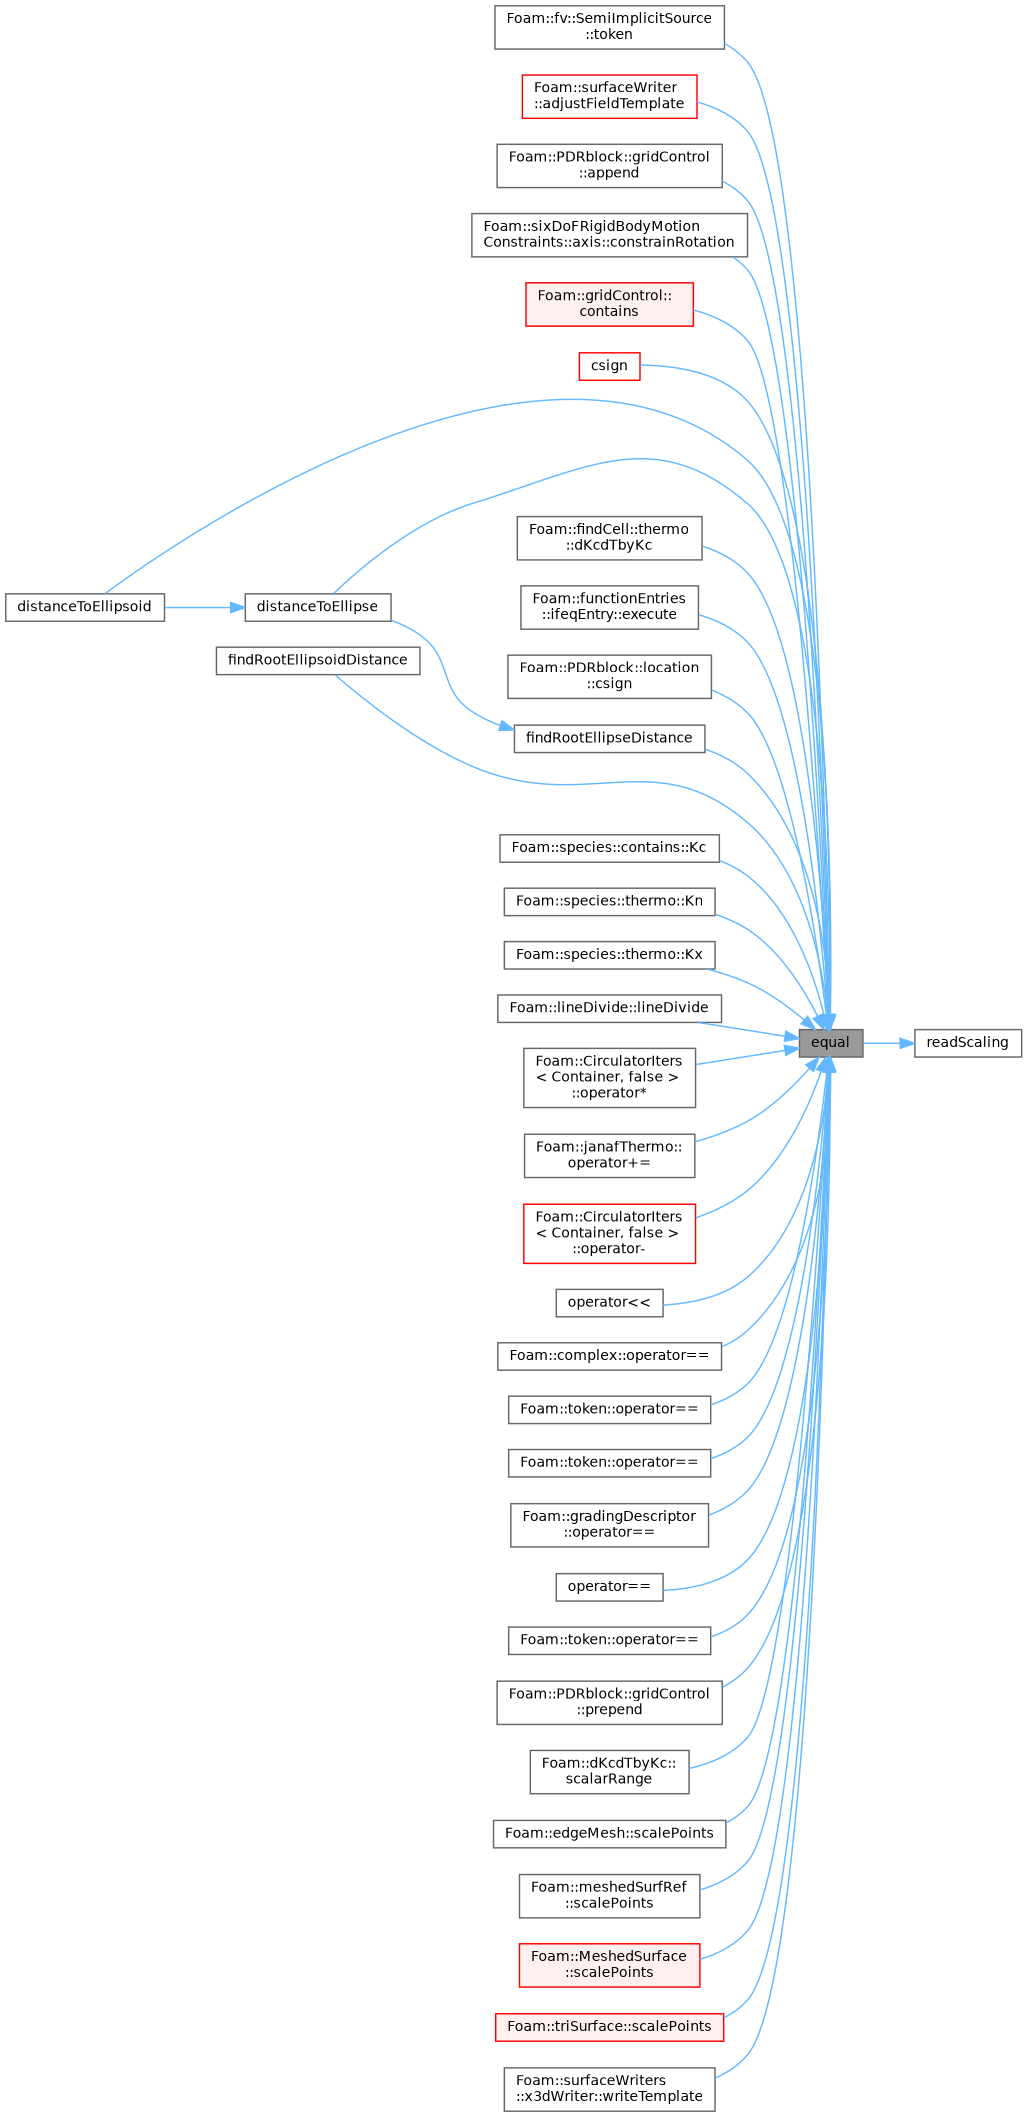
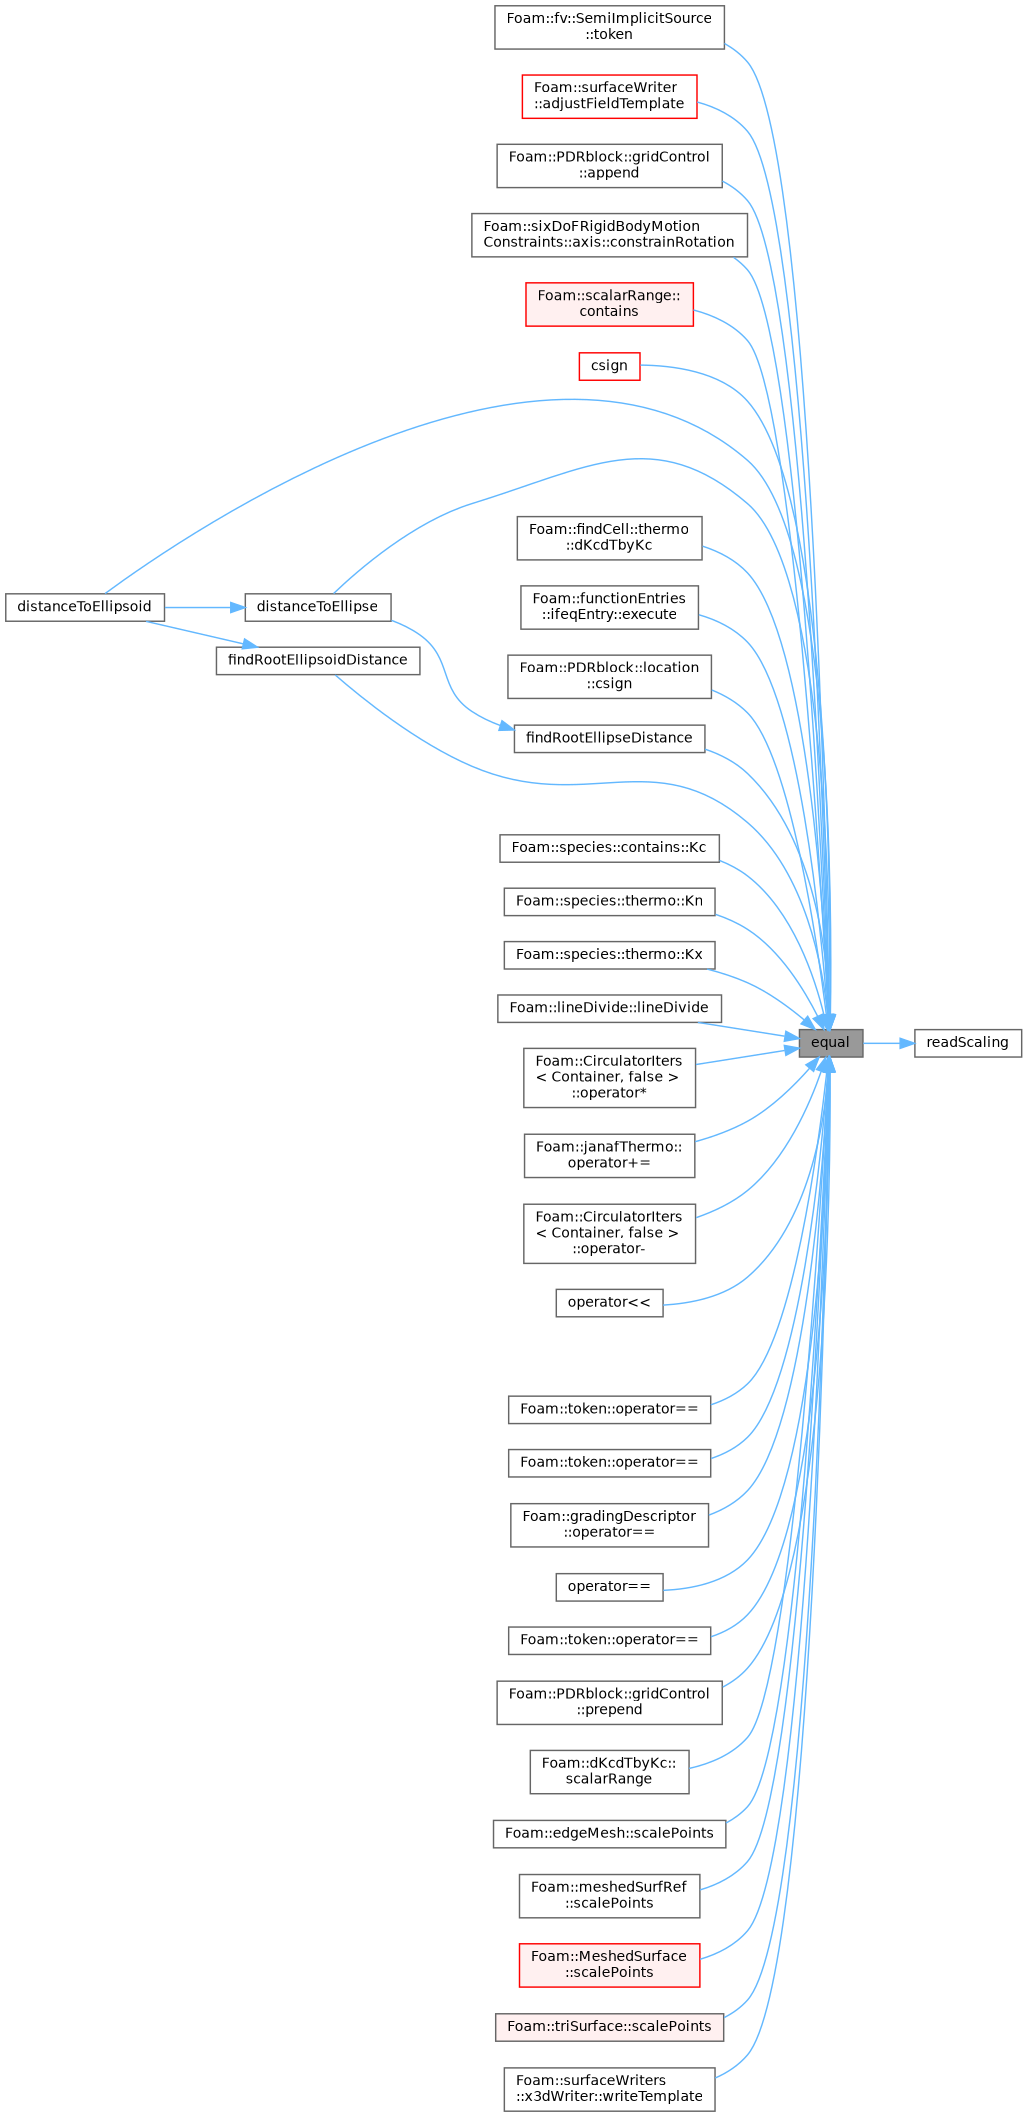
node "Foam::gridControl:: contains": label "Foam::gridControl:: contains" -> "Foam::scalarRange:: contains"
edge "distanceToEllipsoid" -> "findRootEllipsoidDistance": added
node "Foam::CirculatorIters < Container, false > ::operator-": color red -> grey40
node "Foam::complex::operator==": removed
node "Foam::triSurface::scalePoints": color red -> grey40
